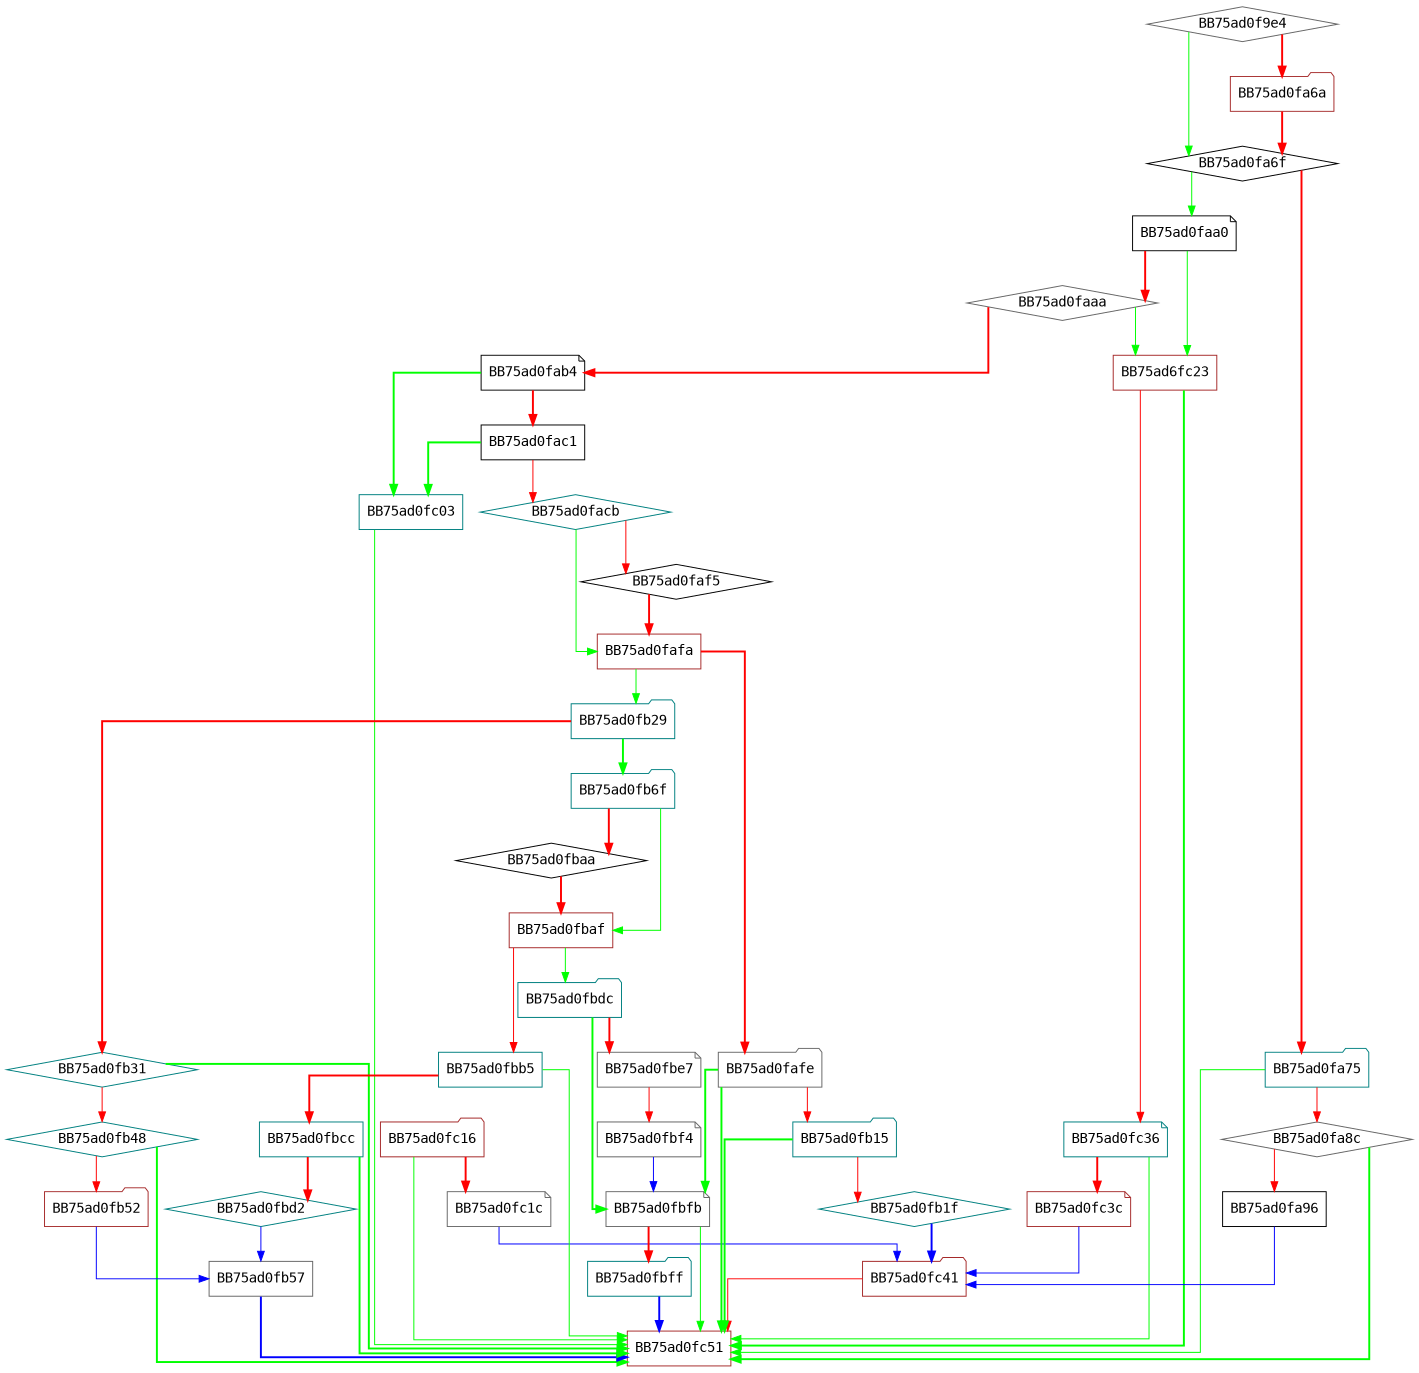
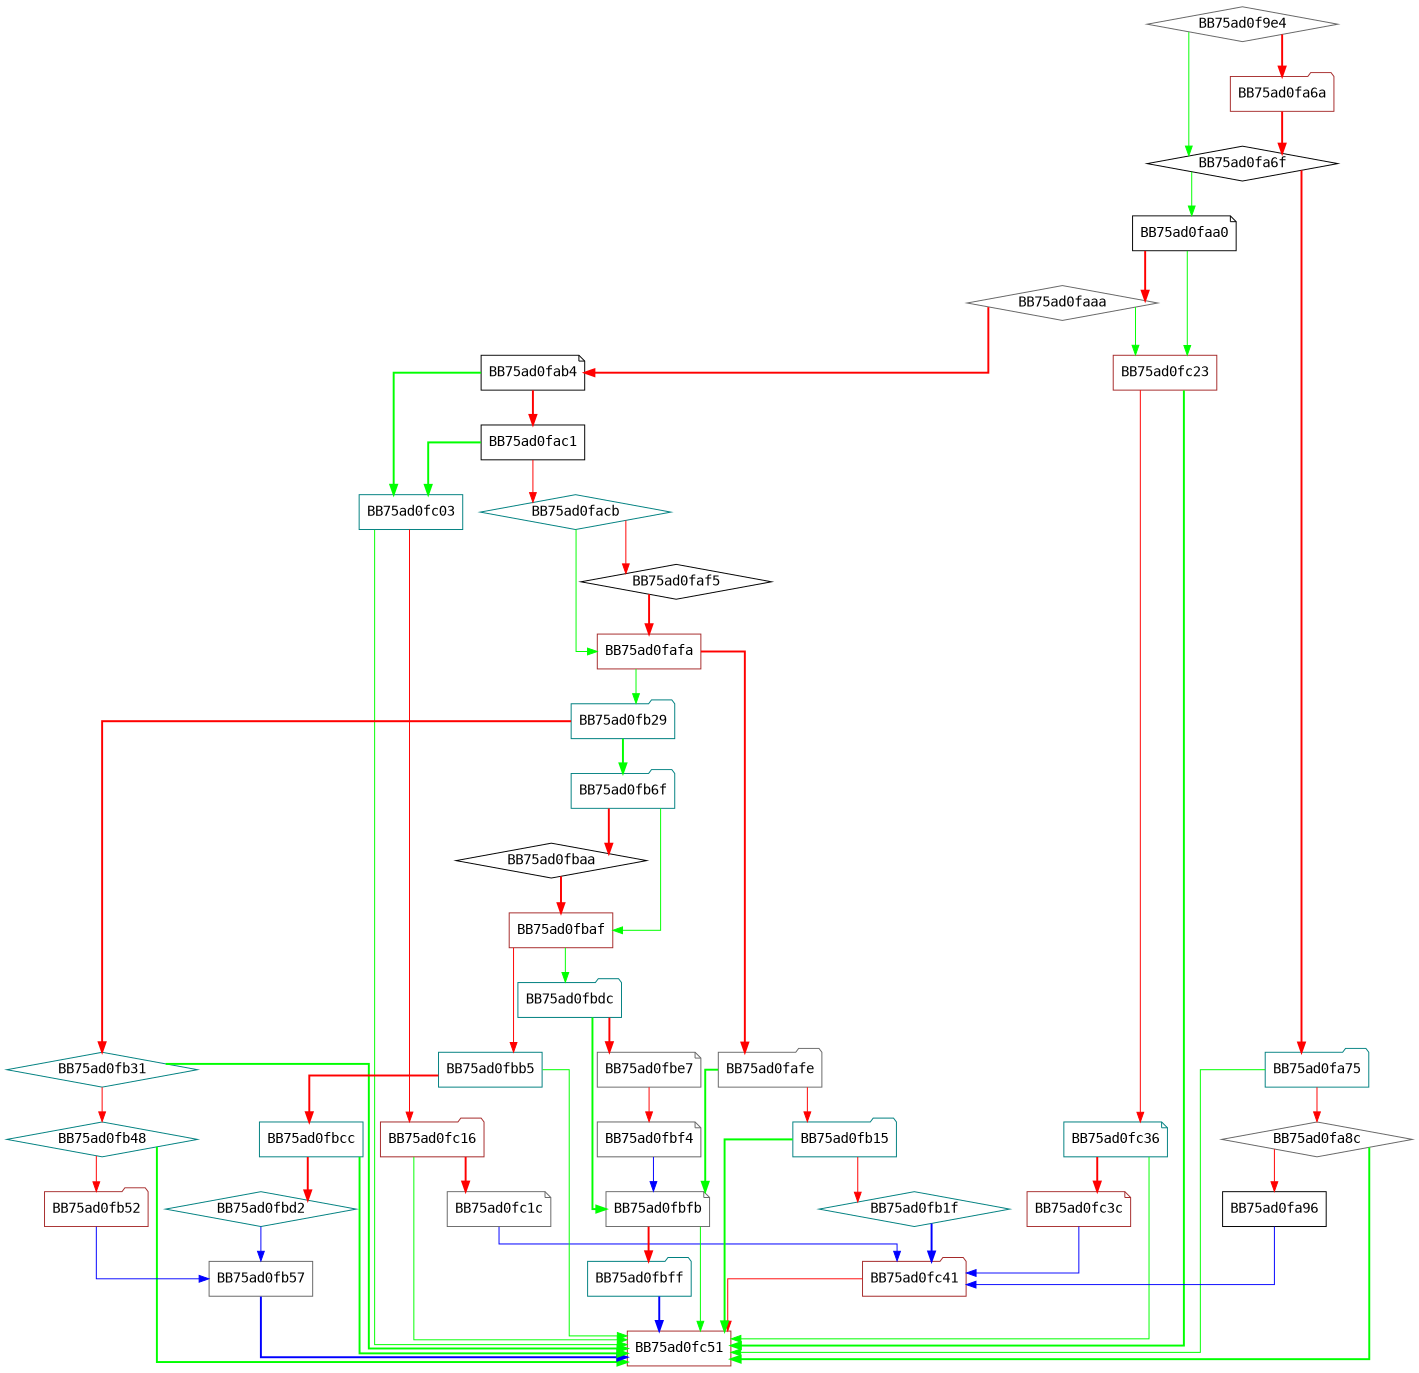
node "BB75ad6fc23": label "BB75ad6fc23" -> "BB75ad0fc23"
edge "BB75ad0fc03" -> "BB75ad0fc16": added
edge "BB75ad0fafe" -> "BB75ad0fc51": removed
